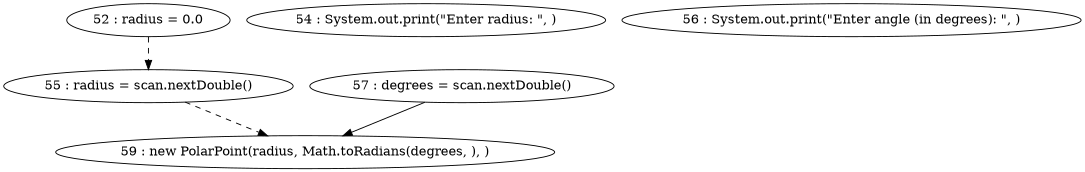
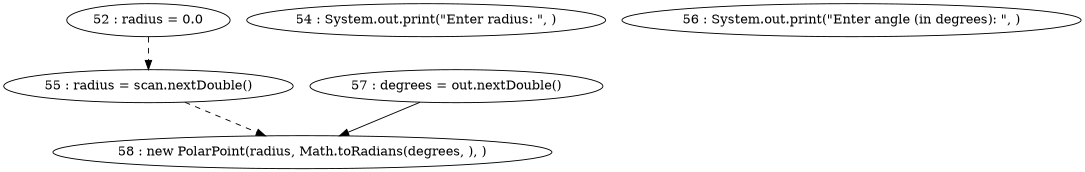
node "57 : degrees = scan.nextDouble()": label "57 : degrees = scan.nextDouble()" -> "57 : degrees = out.nextDouble()"
node "59 : new PolarPoint(radius, Math.toRadians(degrees, ), )": label "59 : new PolarPoint(radius, Math.toRadians(degrees, ), )" -> "58 : new PolarPoint(radius, Math.toRadians(degrees, ), )"
